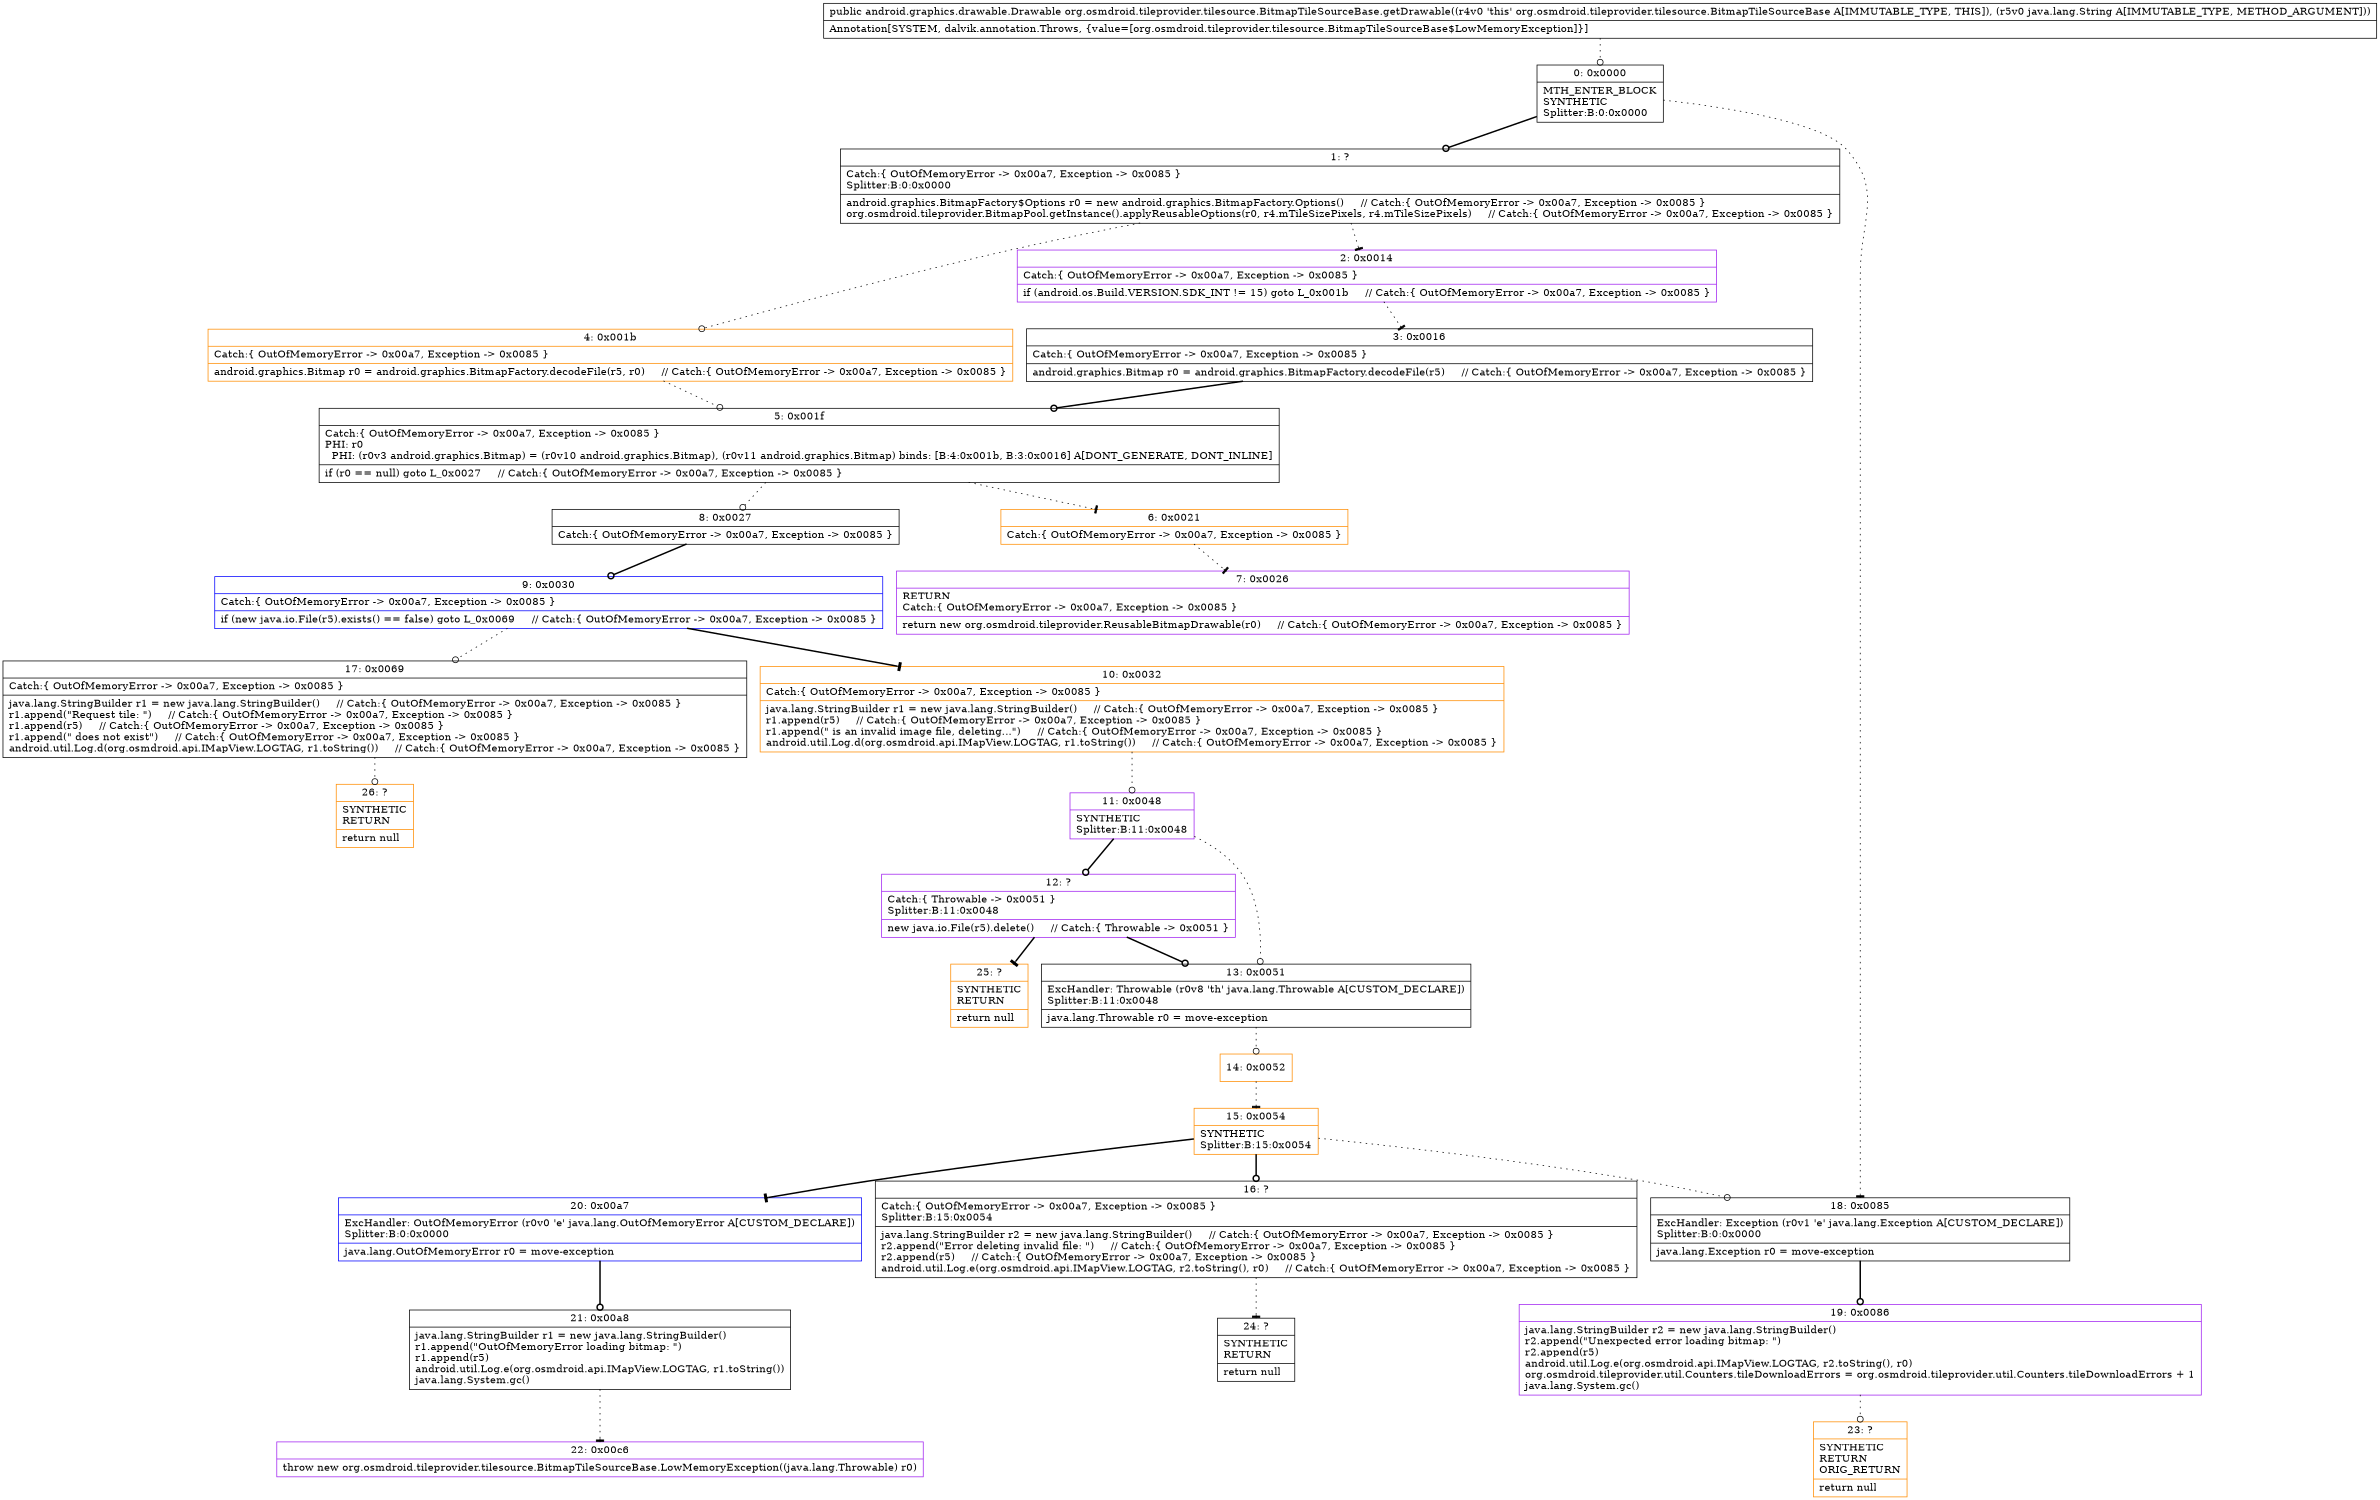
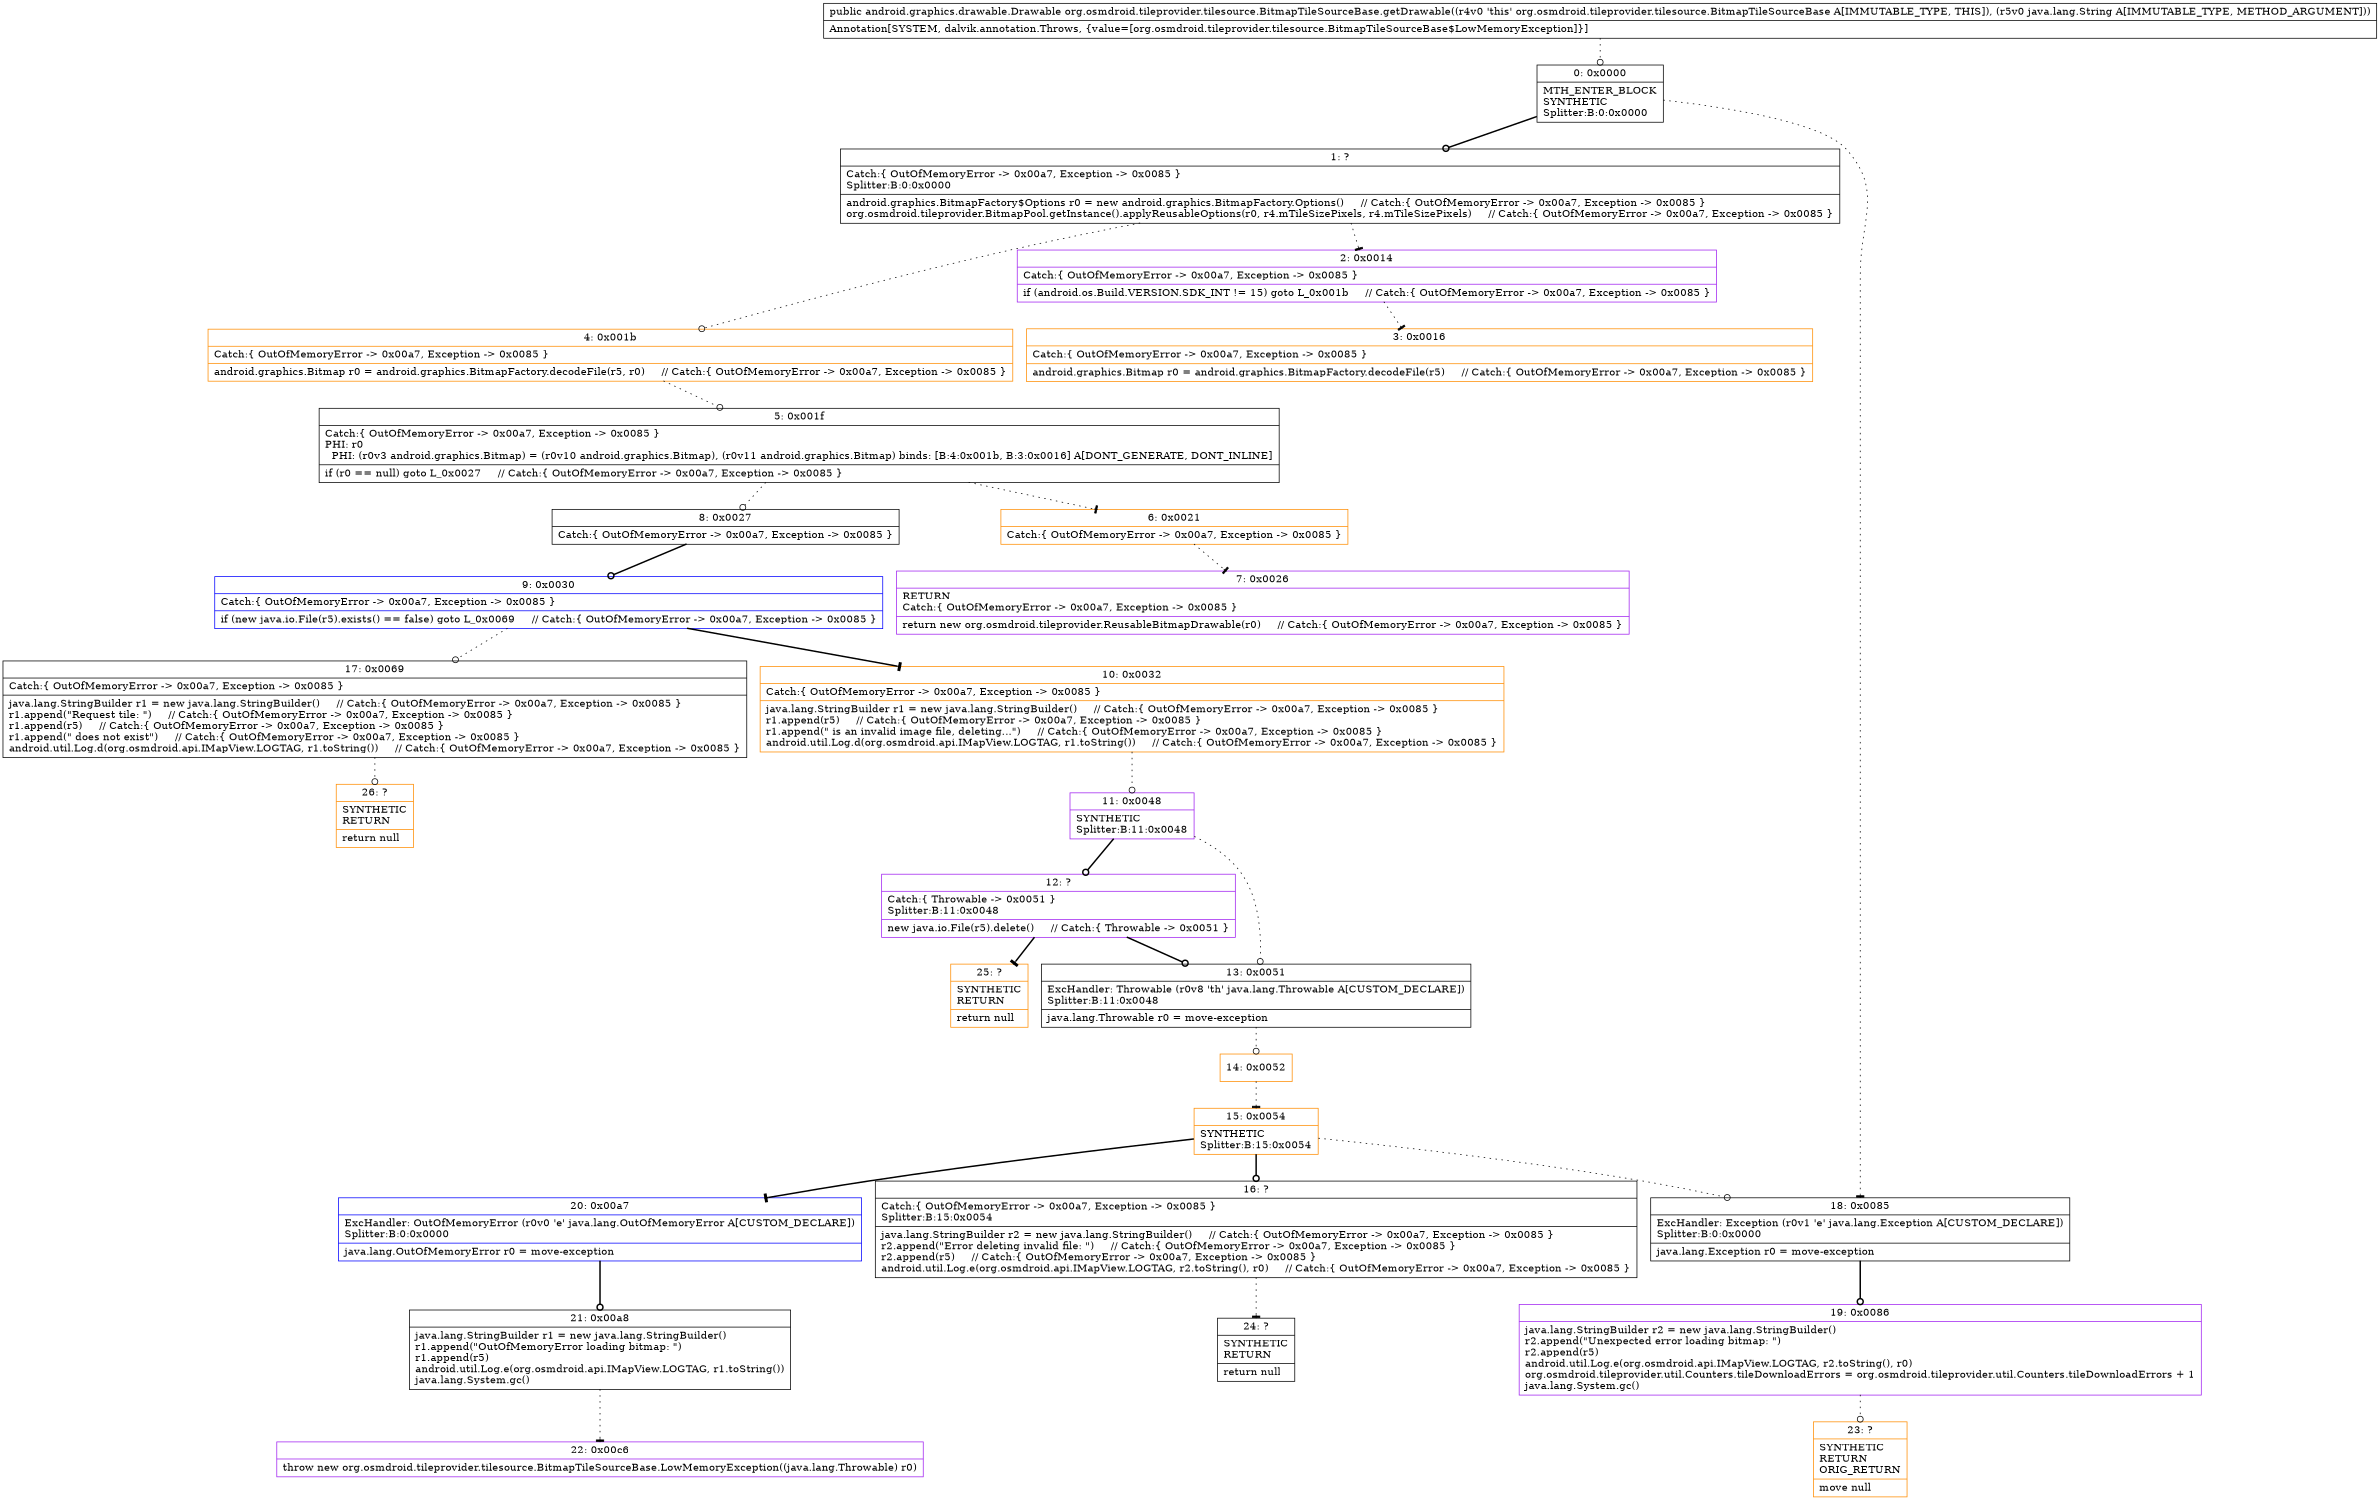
node "3: 0x0016": color black -> darkorange
edge "3: 0x0016" -> "5: 0x001f": removed
node "23: ?": text "return null" -> "move null"
